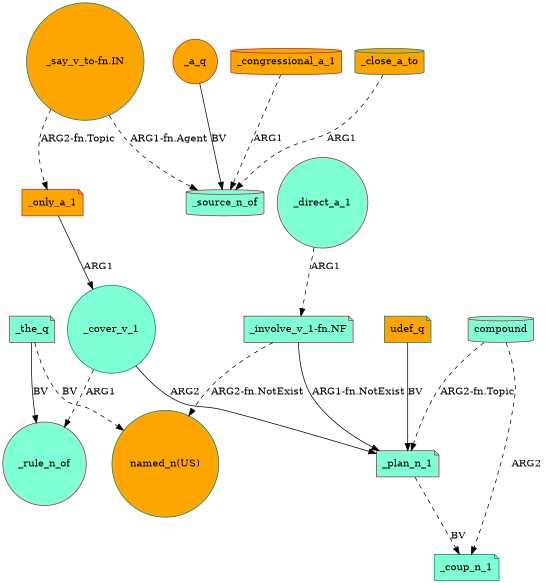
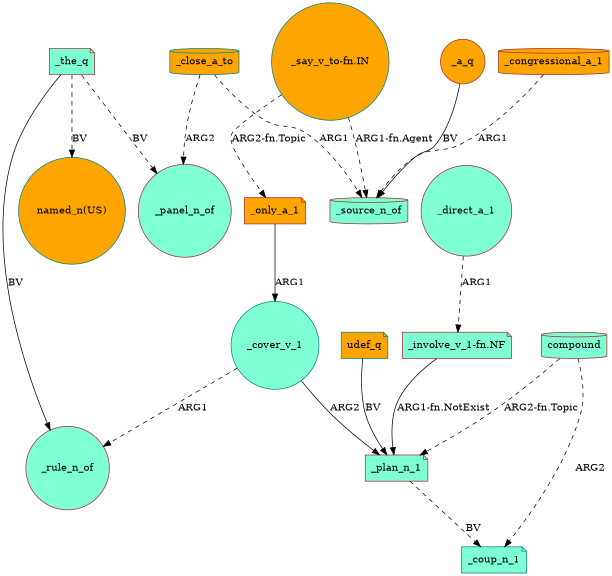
node "_panel_n_of": added
edge "_involve_v_1-fn.NF" -> "named_n(US)": removed, label "ARG2-fn.NotExist"
